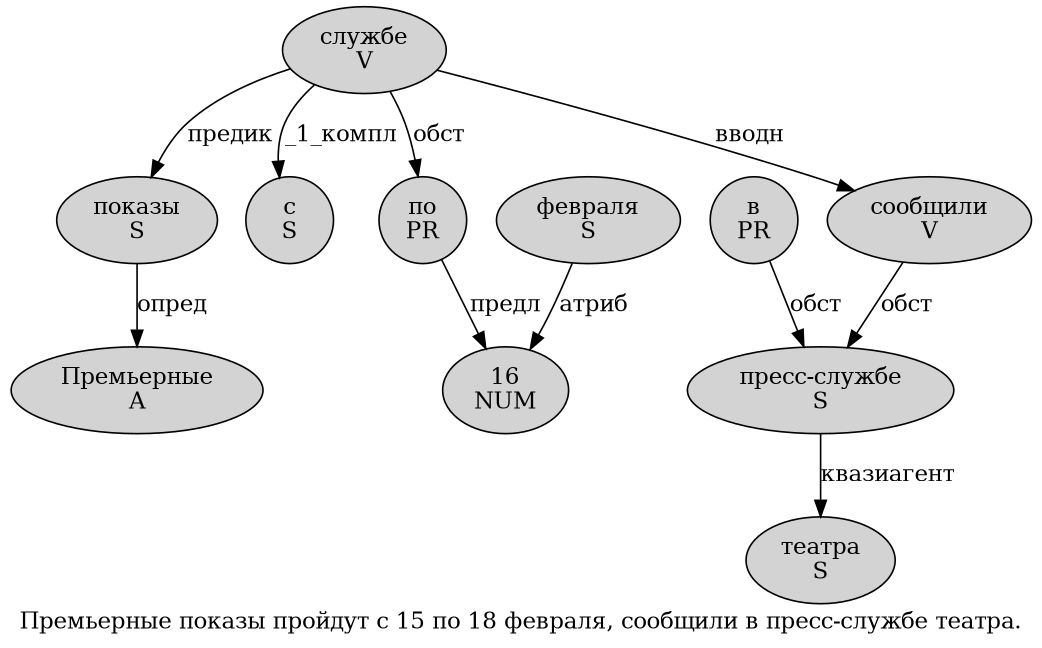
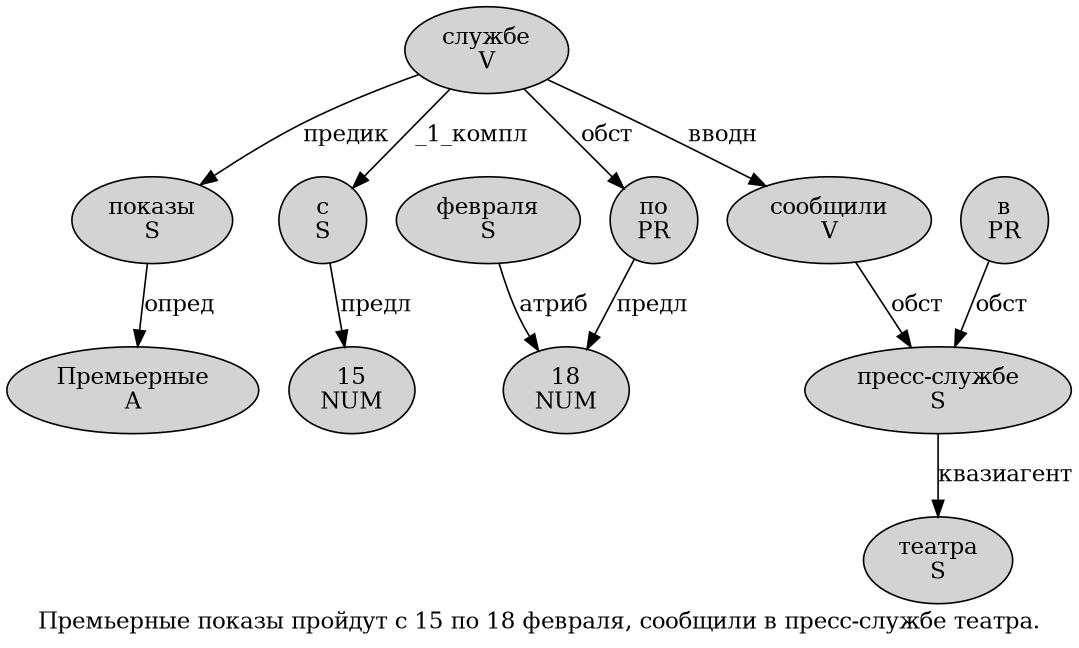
node "15 NUM": added
node "16 NUM": label "16 NUM" -> "18 NUM"
